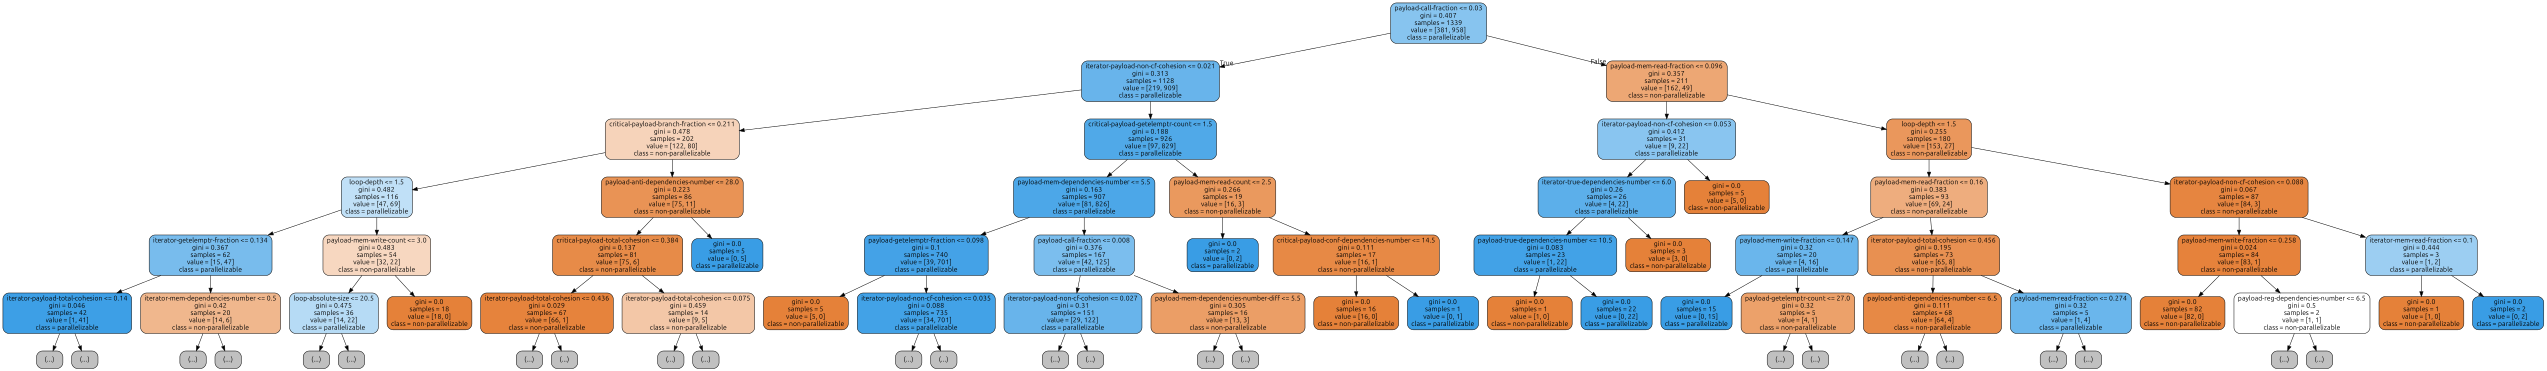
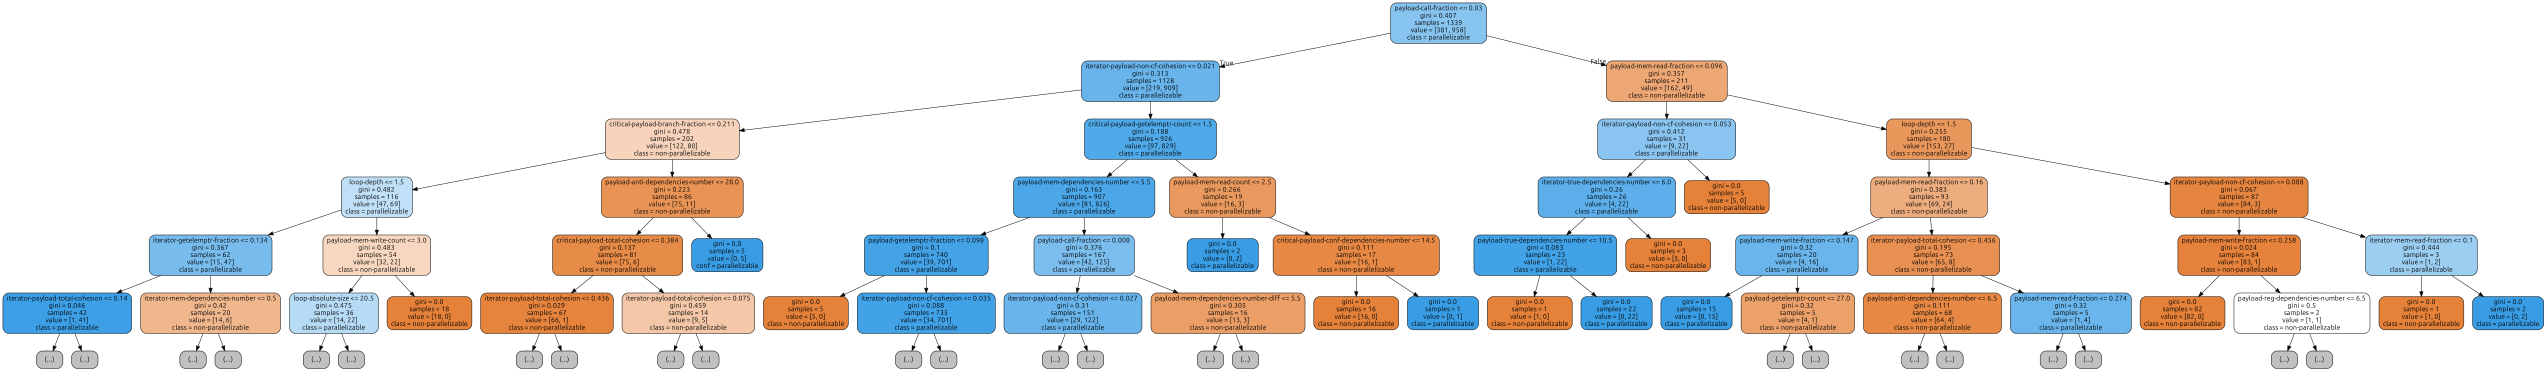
node "gini = 0.0 samples = 5 value = [0, 5] class = parallelizable": label "gini = 0.0 samples = 5 value = [0, 5] class = parallelizable" -> "gini = 0.0 samples = 5 value = [0, 5] conf = parallelizable"
